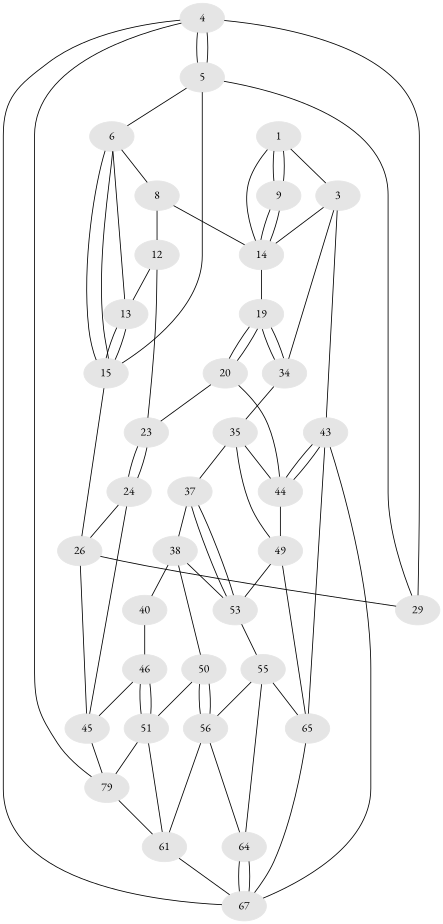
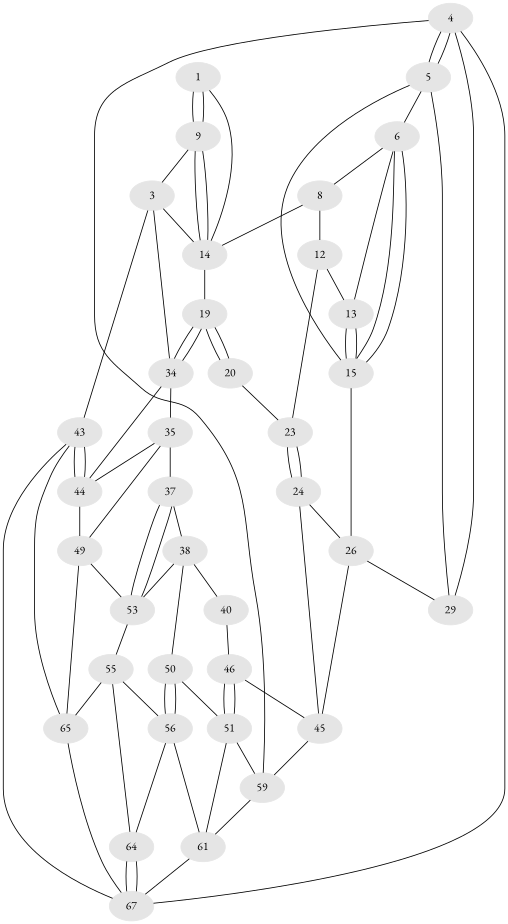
edge "1" -- "3": now "9" -- "3"
edge "20" -- "44": now "34" -- "44"
node "79": label "79" -> "59"
